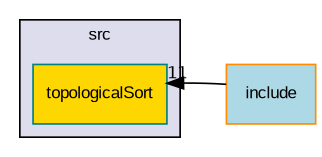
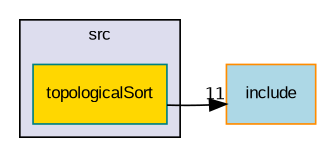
edge "include" -> "topologicalSort": reversed
